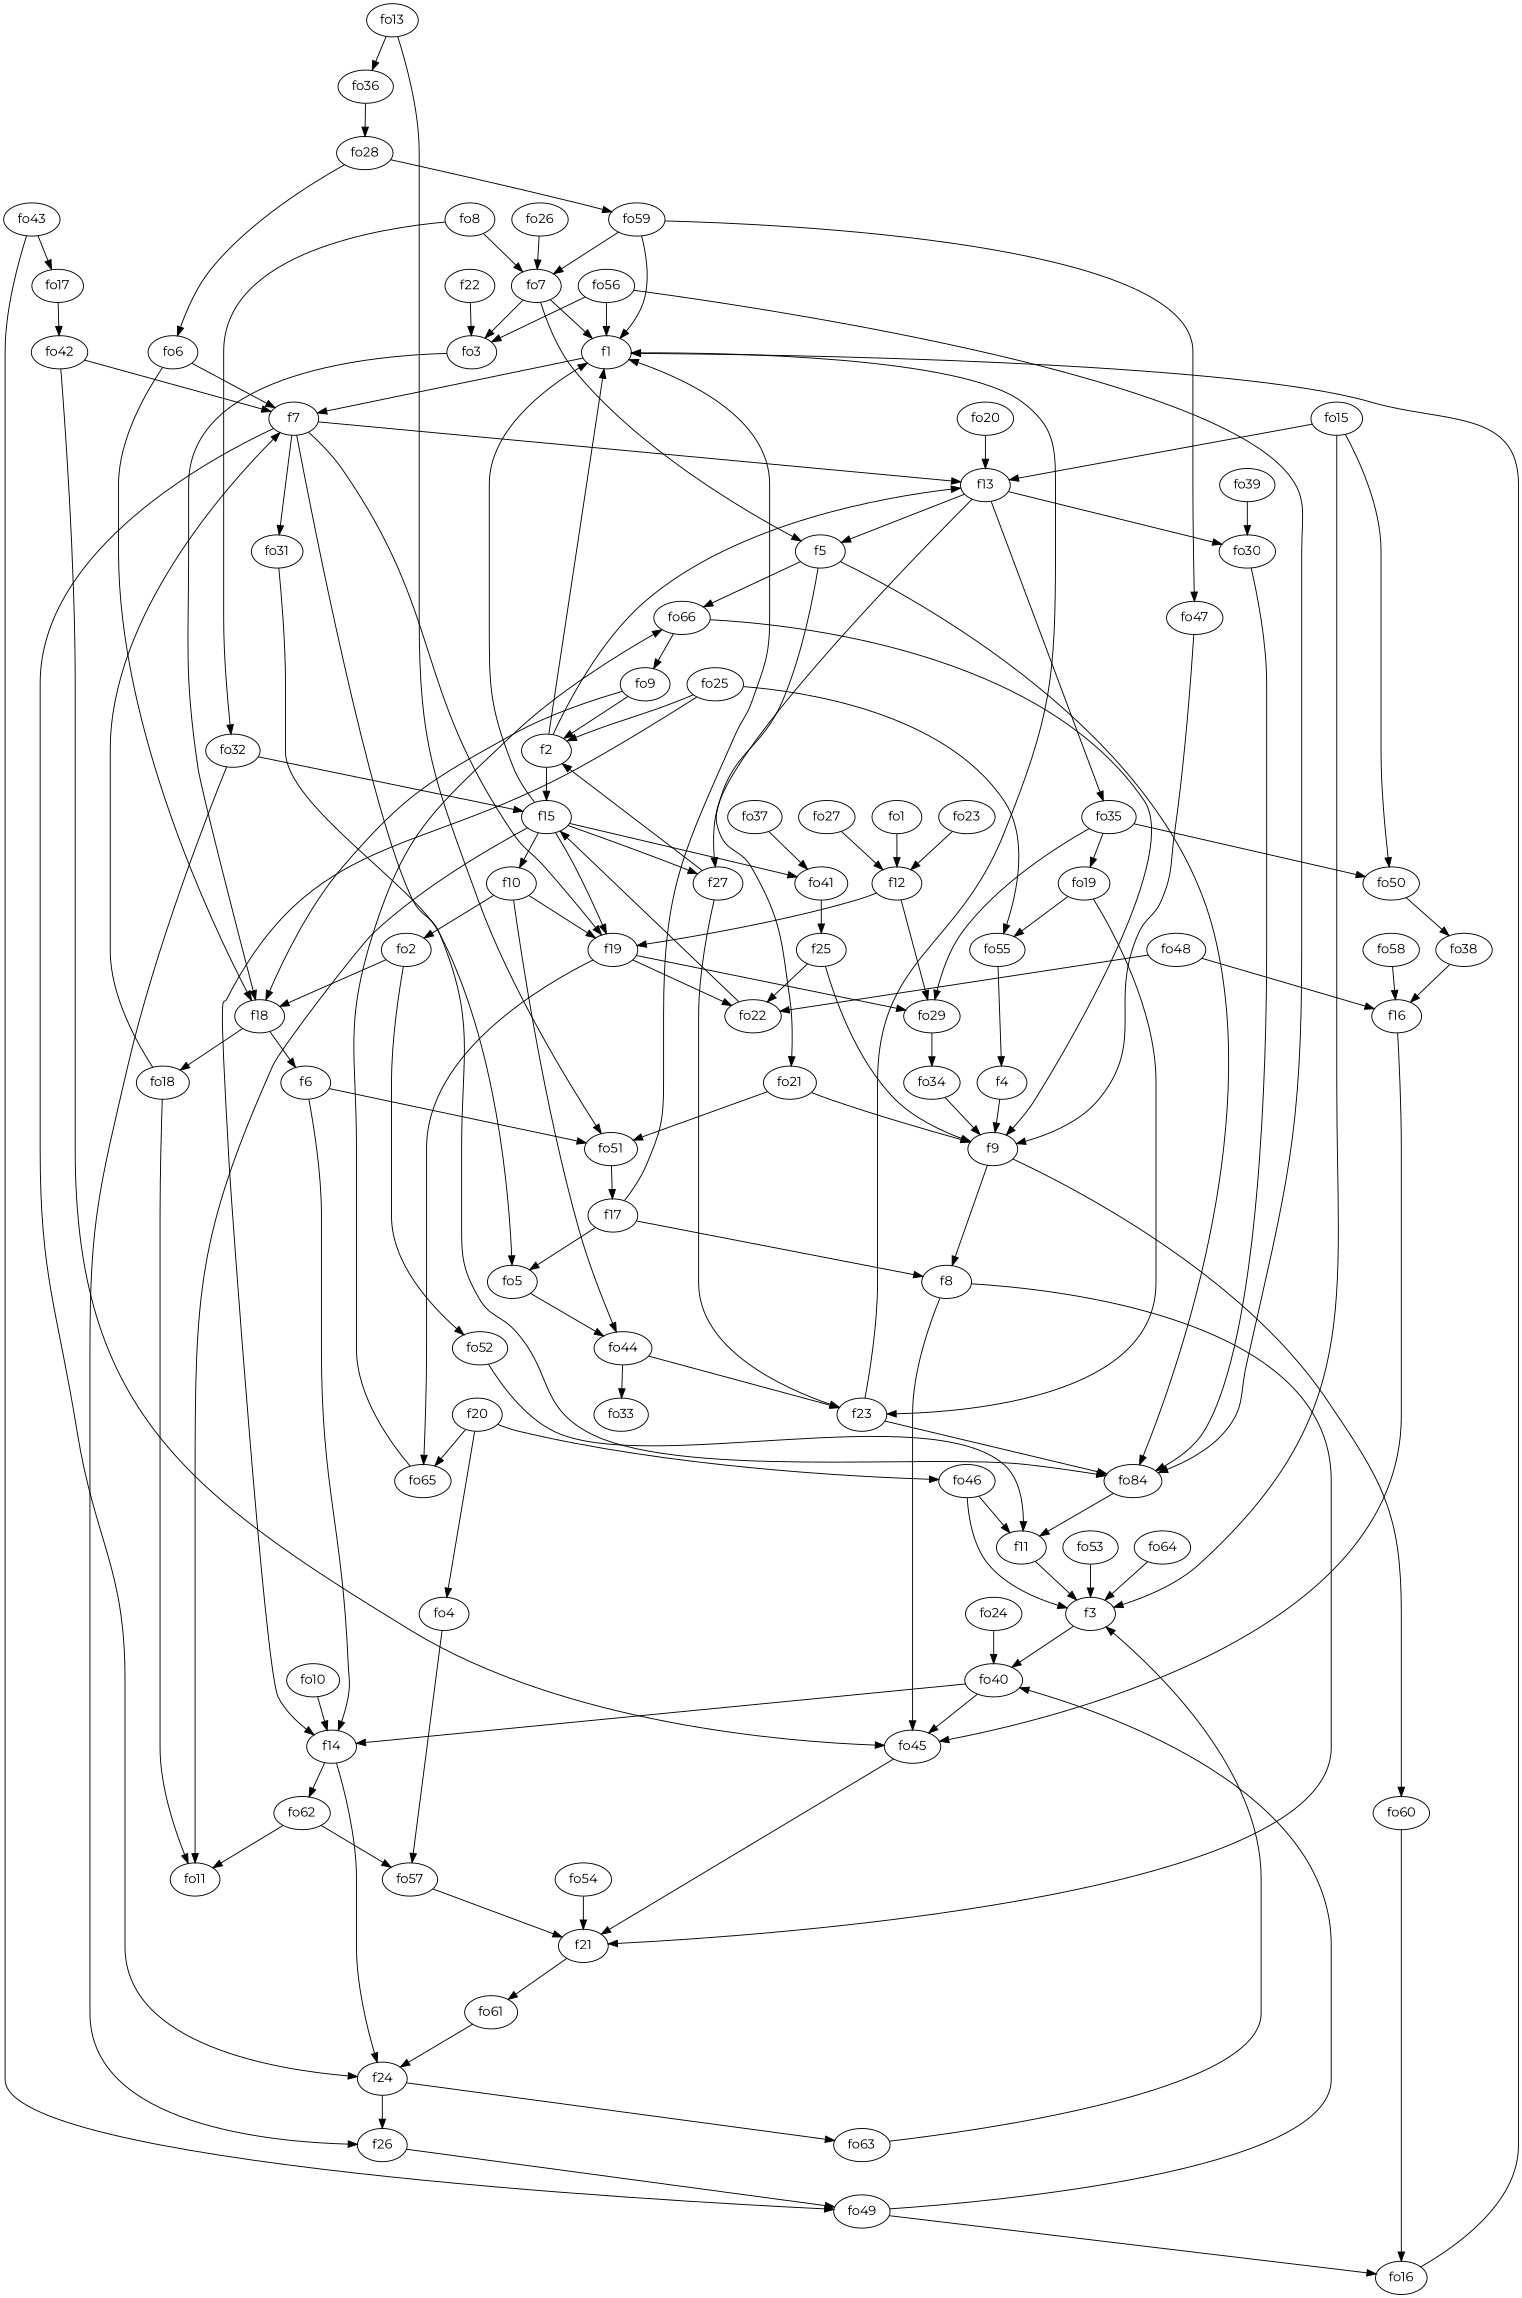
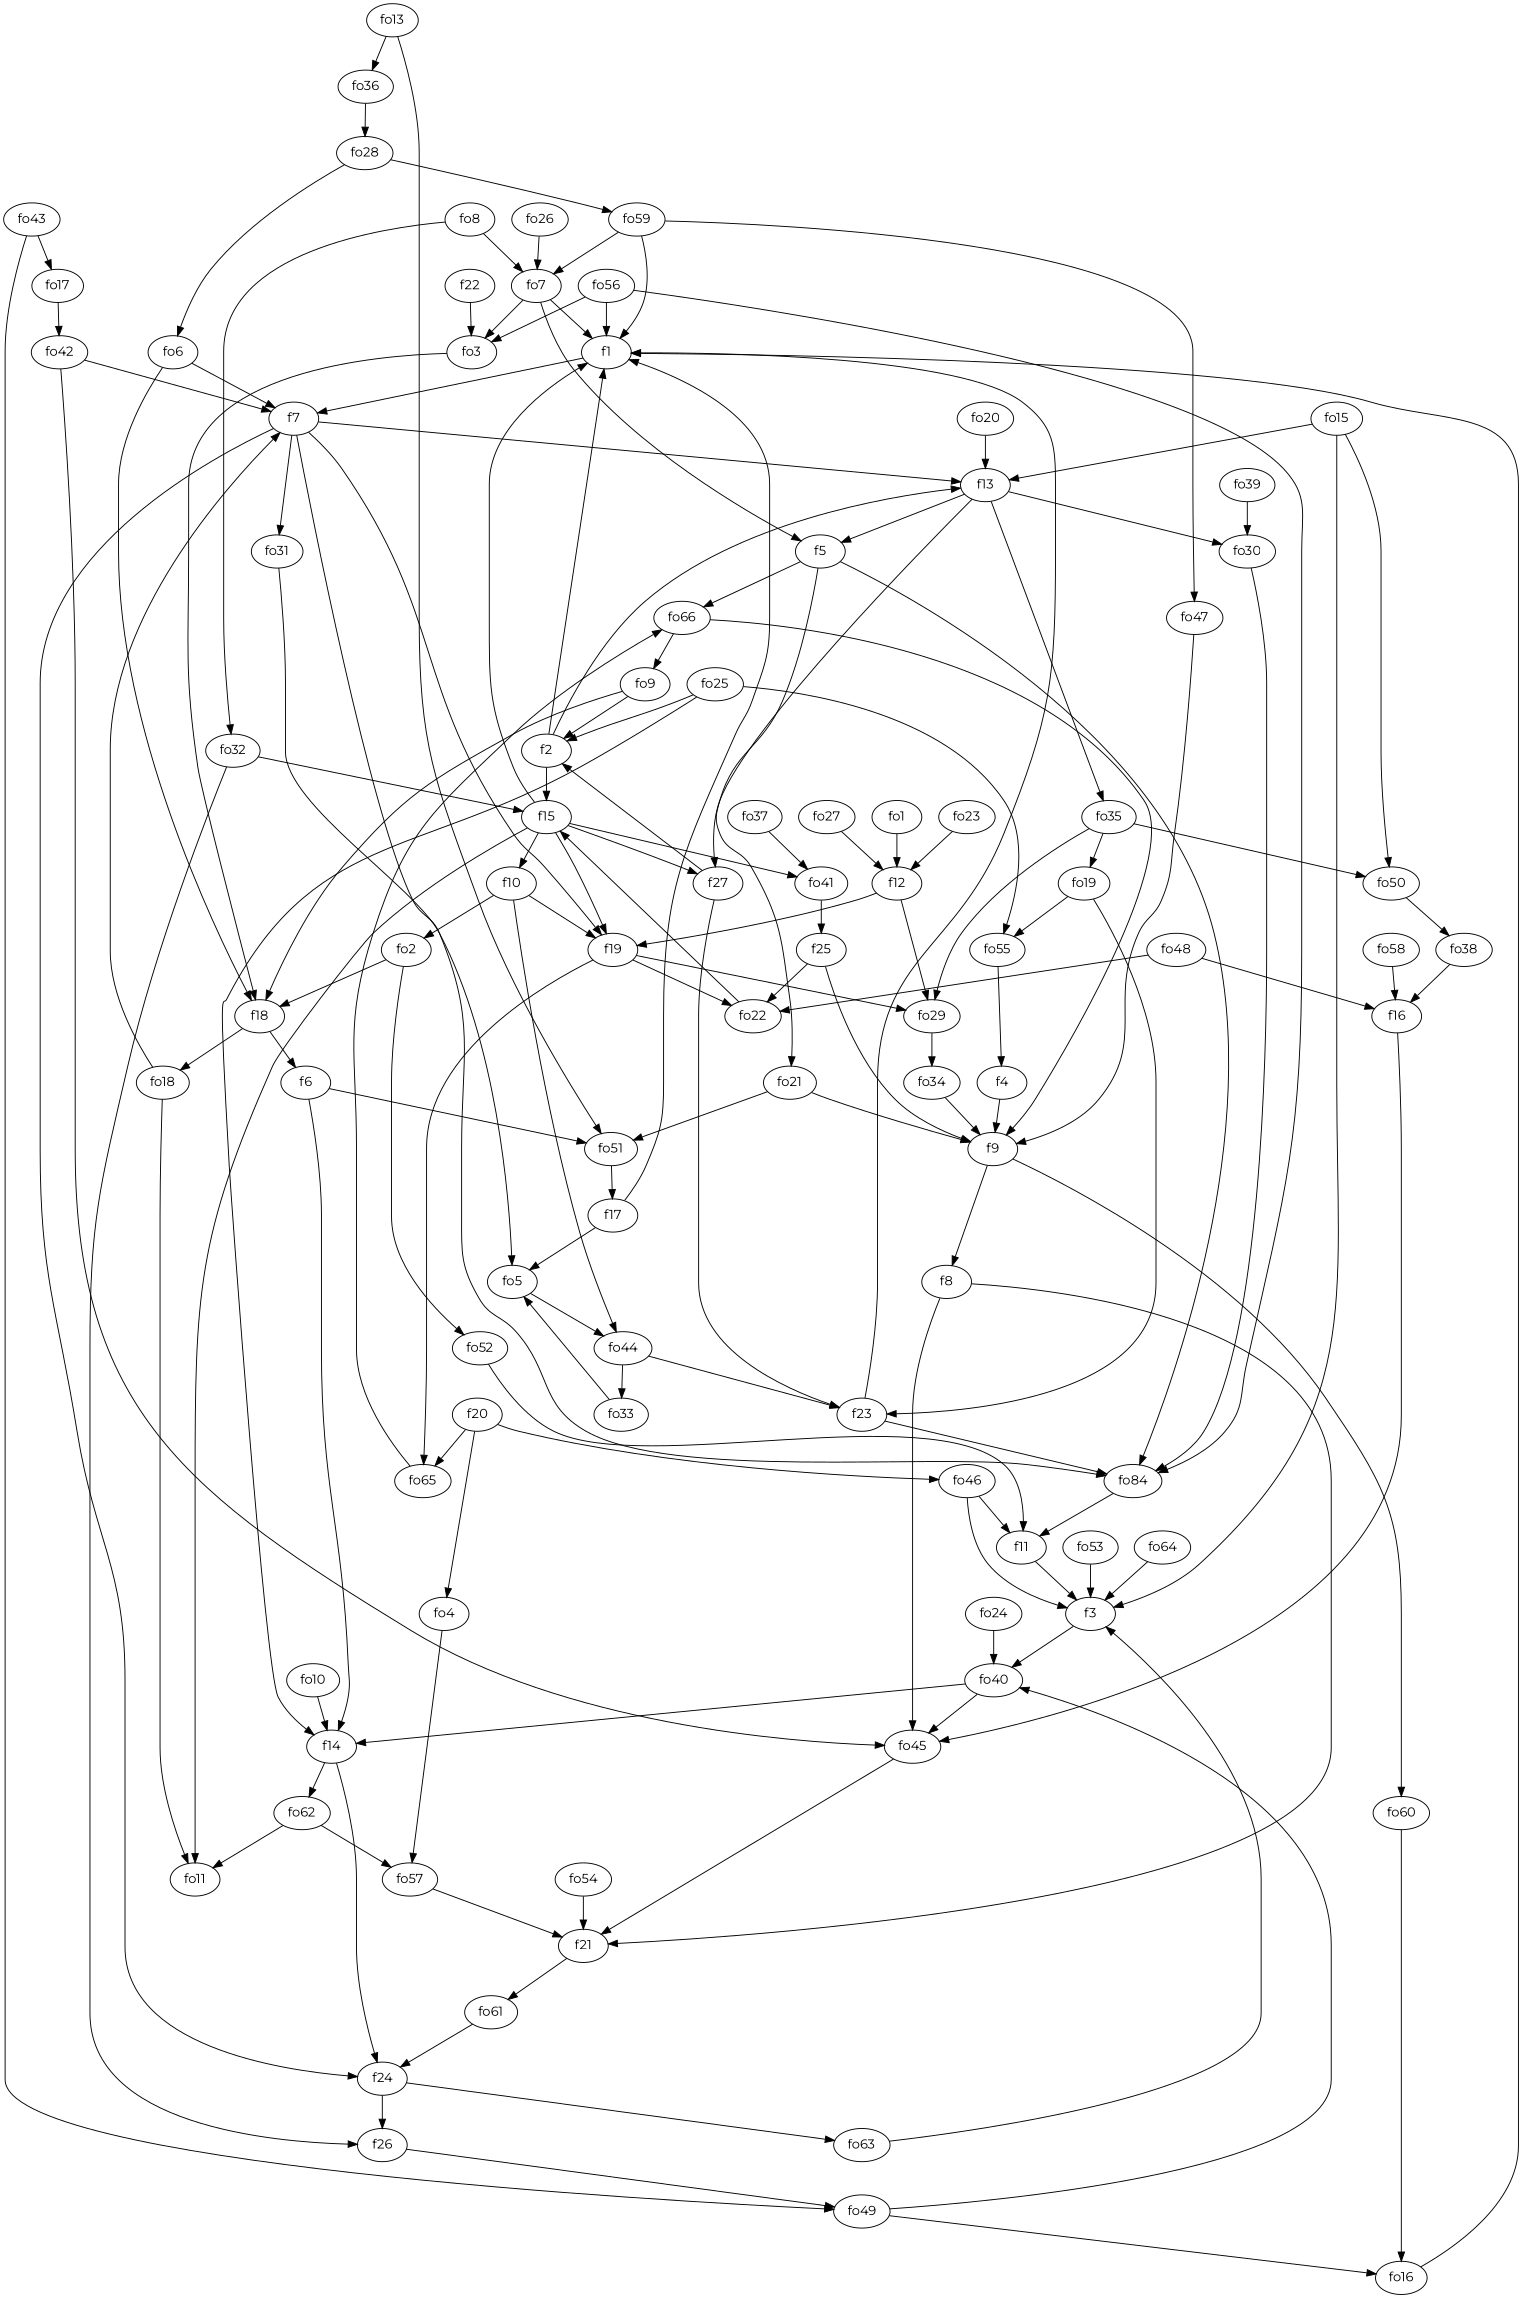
edge "f17" -> "f8": removed
edge "fo33" -> "fo5": added
